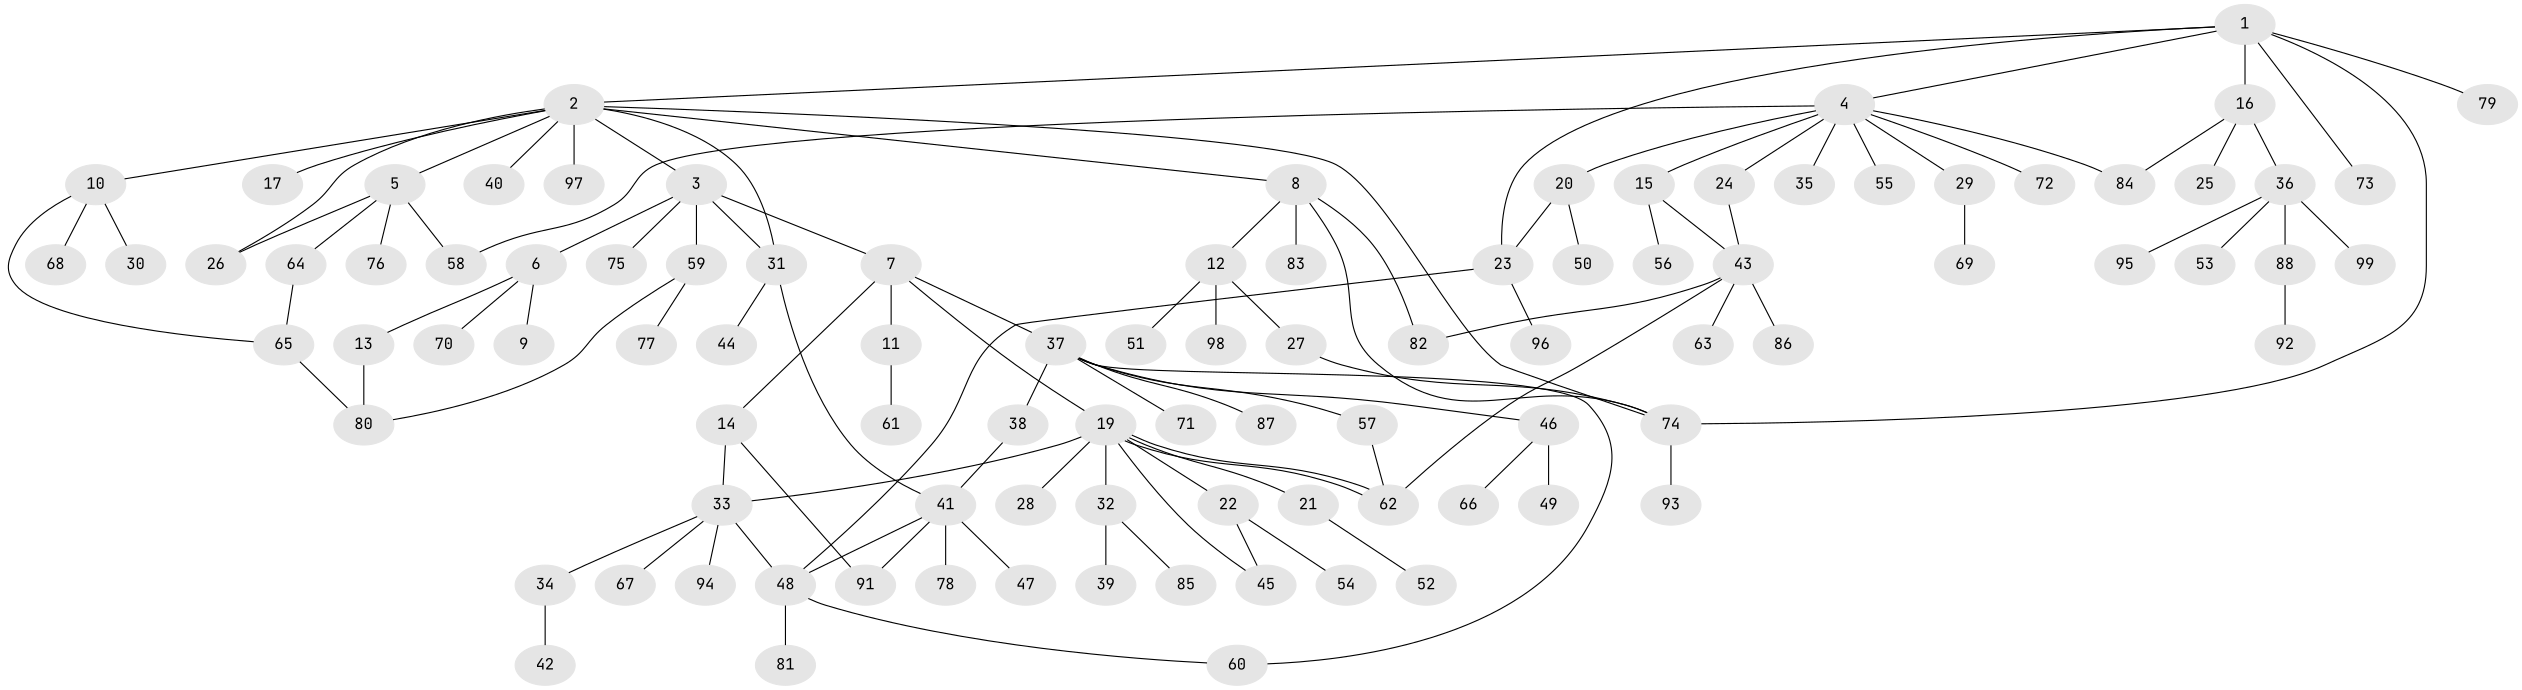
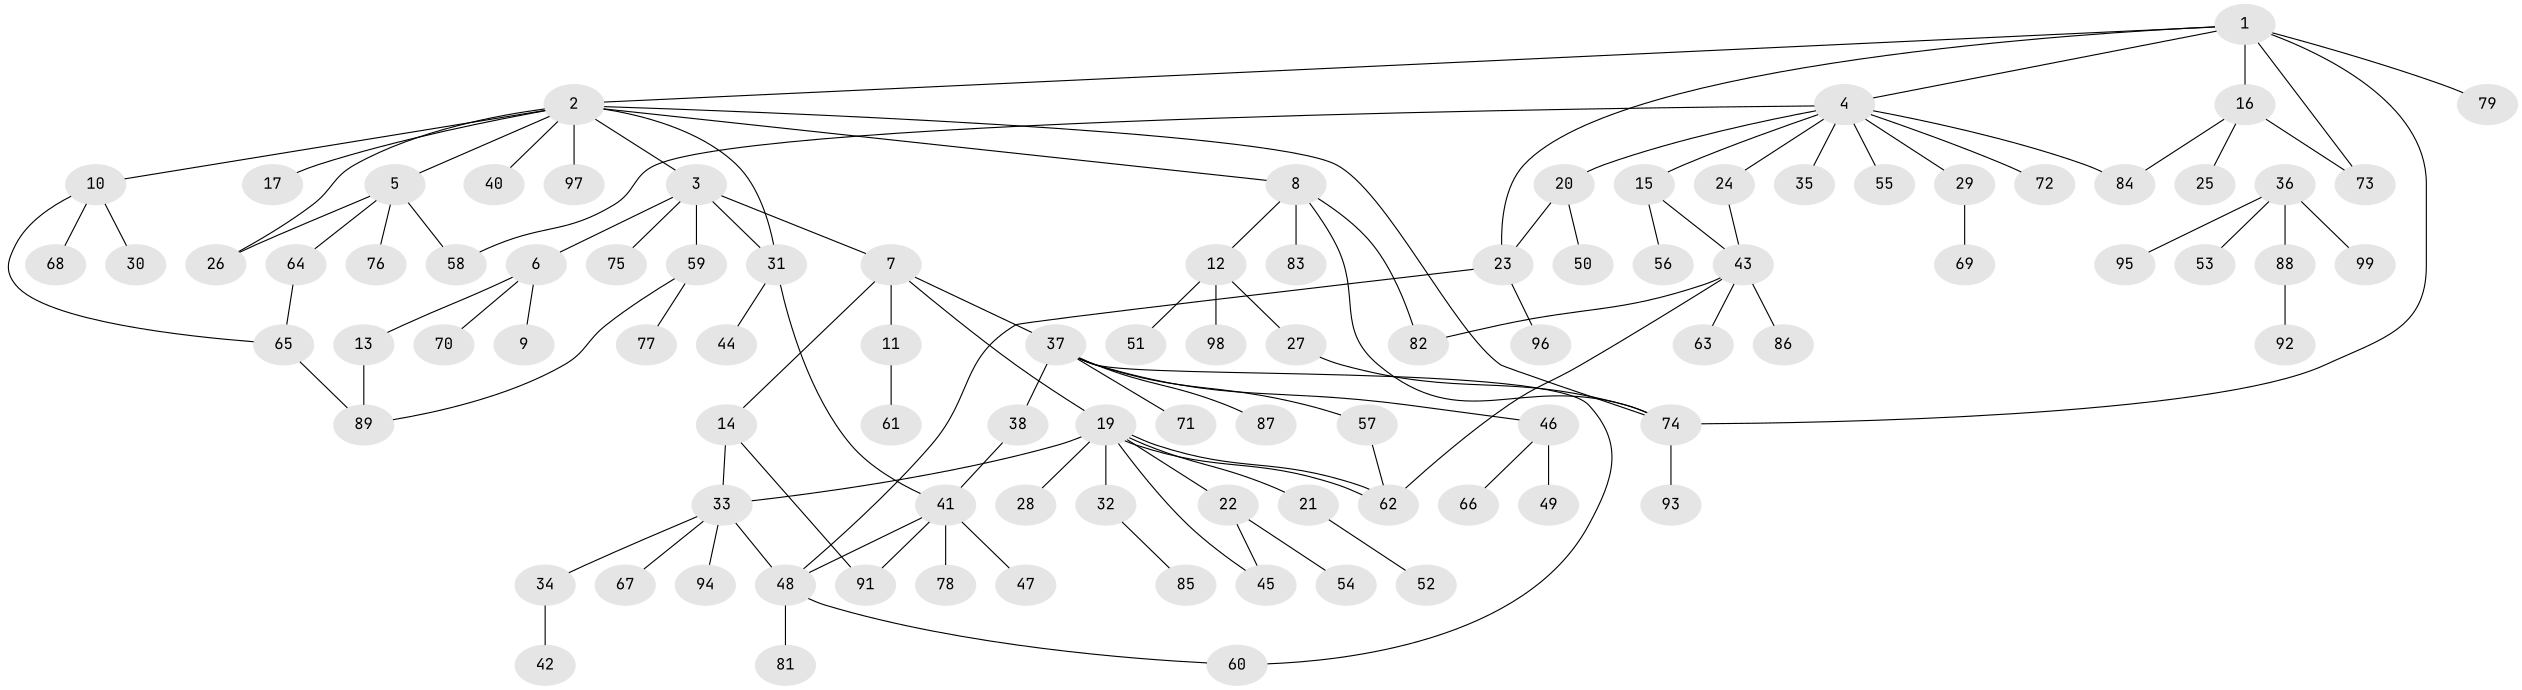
edge "16" -- "36": now "16" -- "73"
node "80": label "80" -> "89"
node "39": removed
